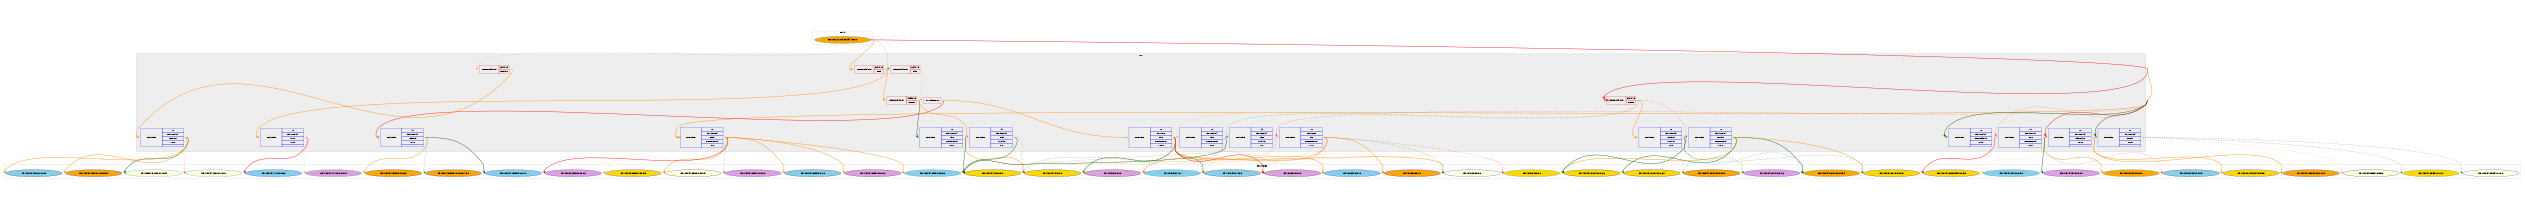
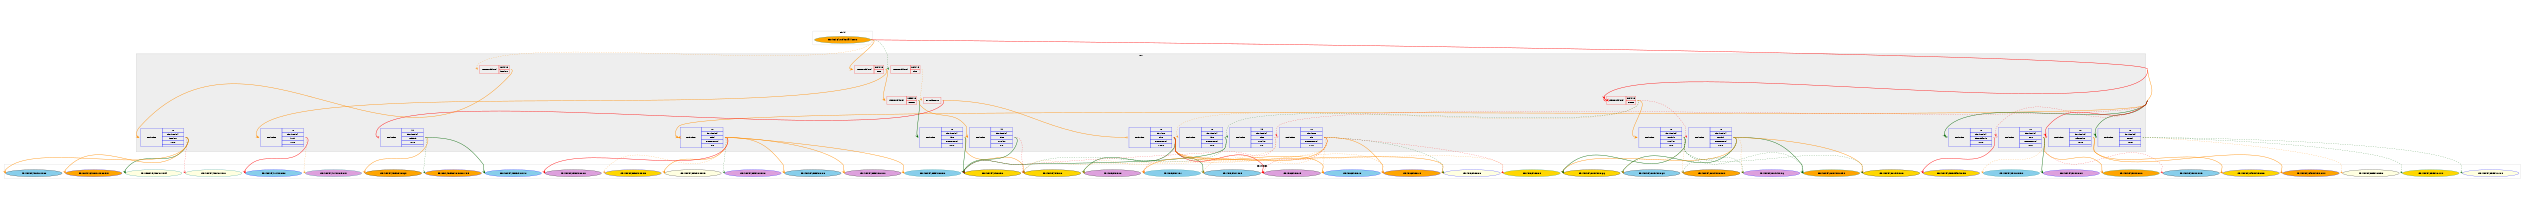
node "dev-haskell/hscolour-1.20.3-r1": label "dev-haskell/hscolour-1.20.3-r1" -> "dev-positive/hscolour-1.20.3-r1"
node "dev-haskell/cabal-1.20.0.2": color blue -> black
node "dev-haskell/conduit-1.2.6.1": fillcolor gold -> skyblue
